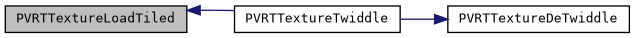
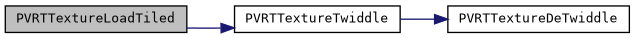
edge "PVRTTextureTwiddle" -> "PVRTTextureLoadTiled": reversed
